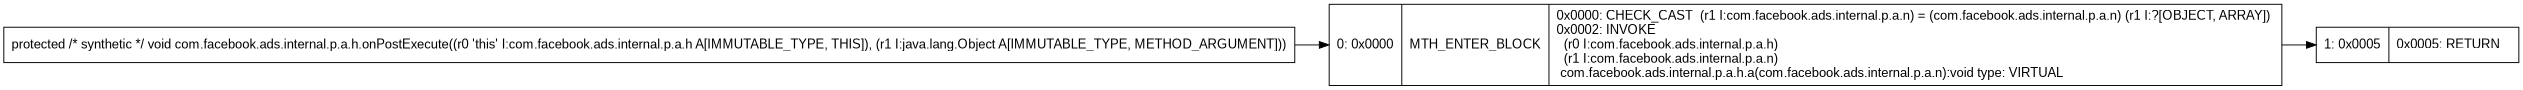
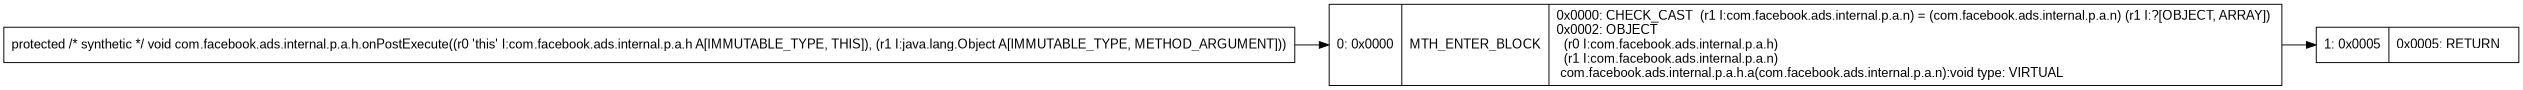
node "0: 0x0000": text "0x0002: INVOKE" -> "0x0002: OBJECT"
